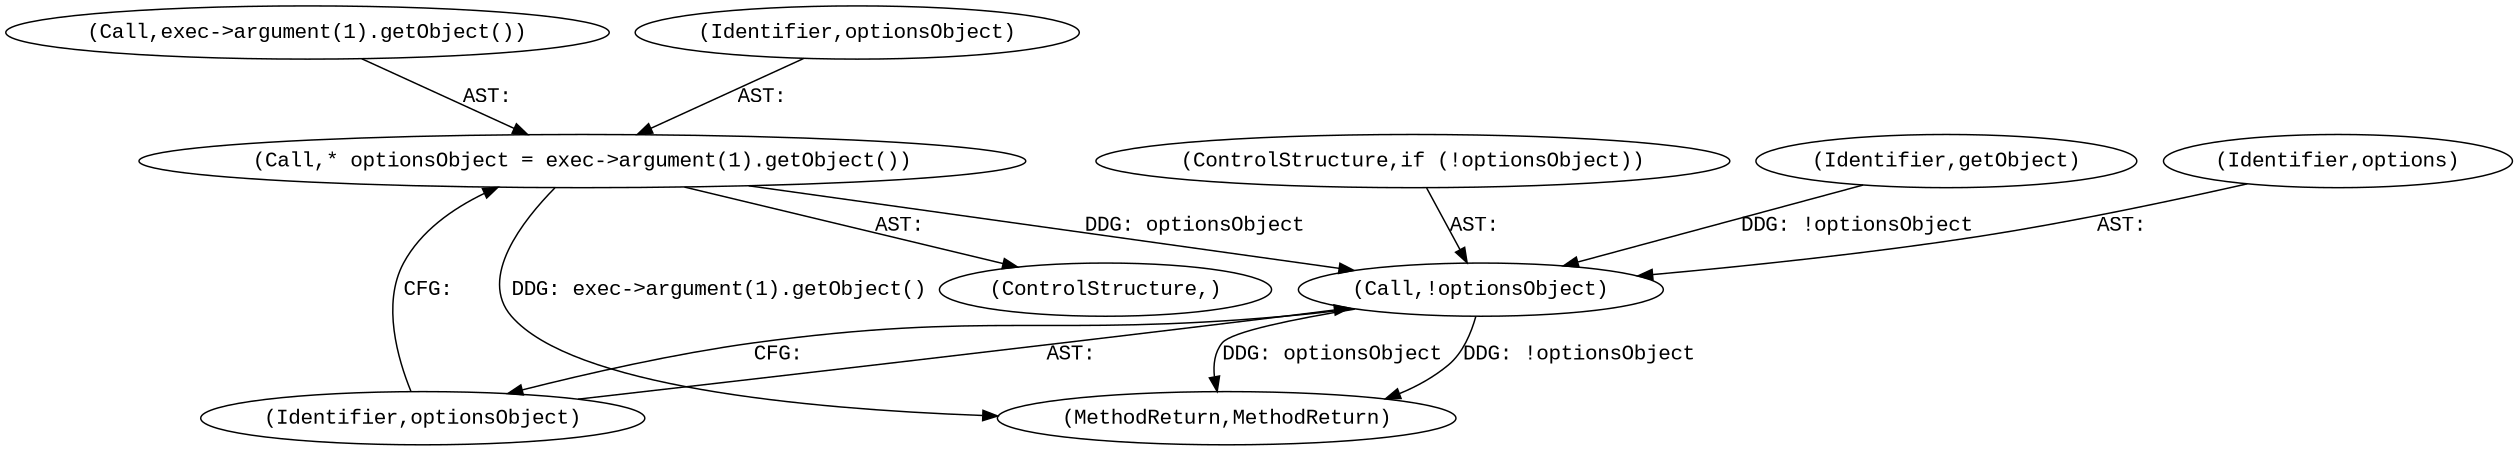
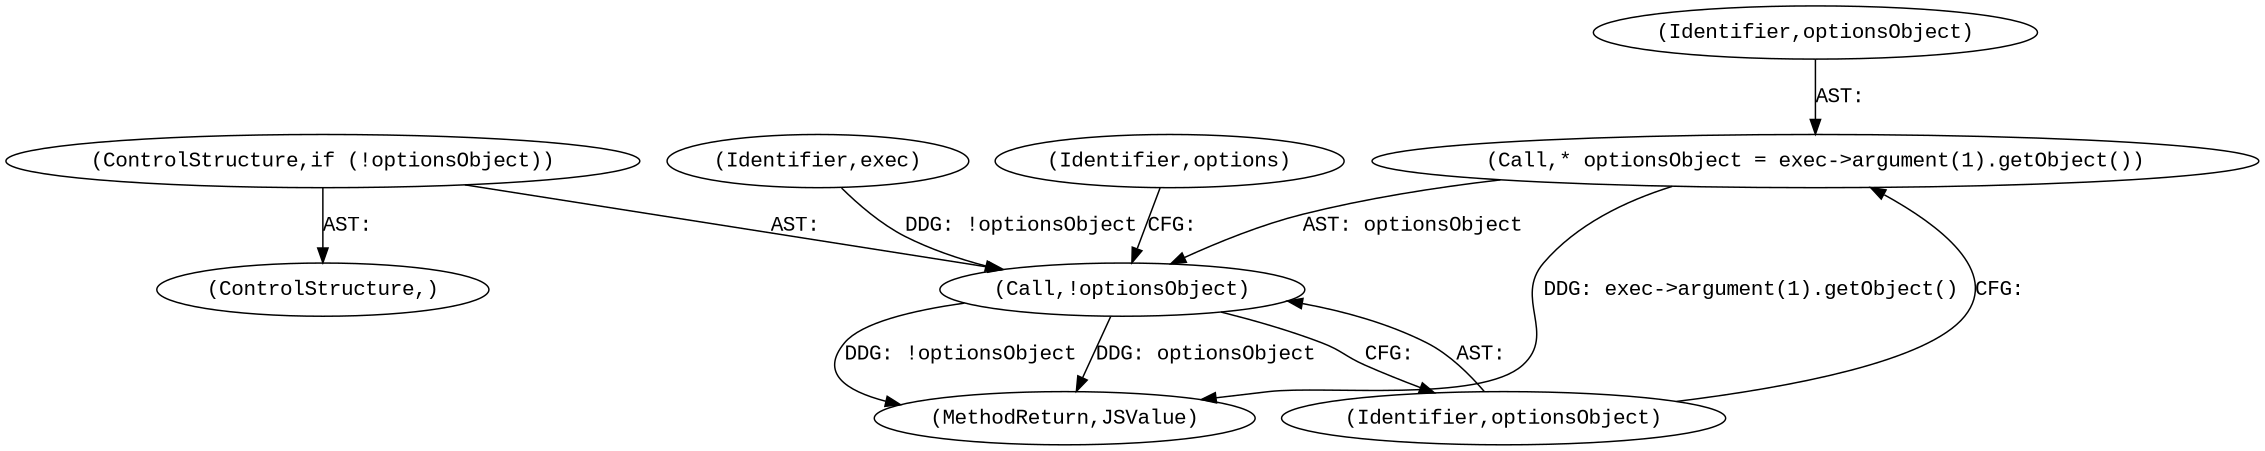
node "(Call,exec->argument(1).getObject())": removed
node "(Identifier,getObject)": label "(Identifier,getObject)" -> "(Identifier,exec)"
edge "(Call,* optionsObject = exec->argument(1).getObject())" -> "(ControlStructure,)": now "(ControlStructure,if (!optionsObject))" -> "(ControlStructure,)"
edge "(Call,* optionsObject = exec->argument(1).getObject())" -> "(Call,!optionsObject)": label "DDG: optionsObject" -> "AST: optionsObject"
edge "(Identifier,options)" -> "(Call,!optionsObject)": label "AST: " -> "CFG: "
node "(MethodReturn,MethodReturn)": label "(MethodReturn,MethodReturn)" -> "(MethodReturn,JSValue)"
